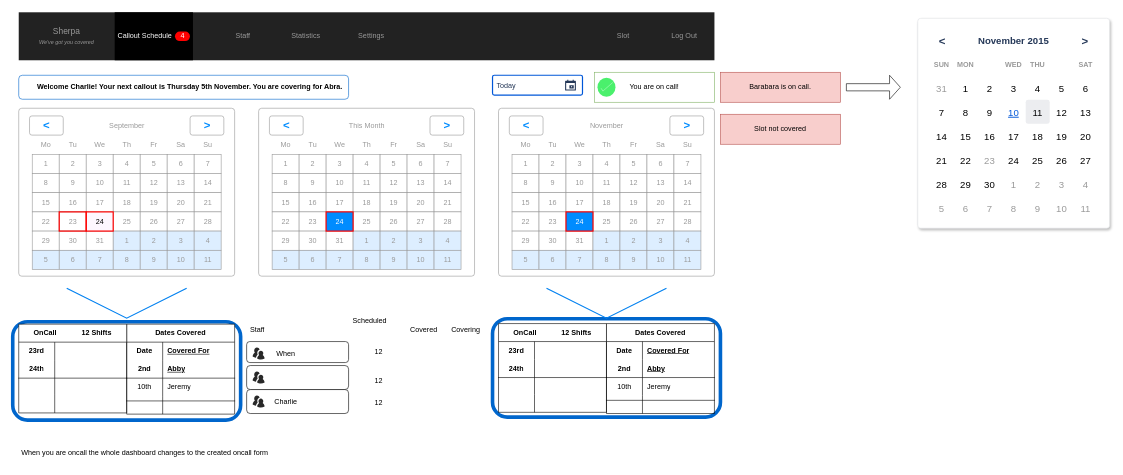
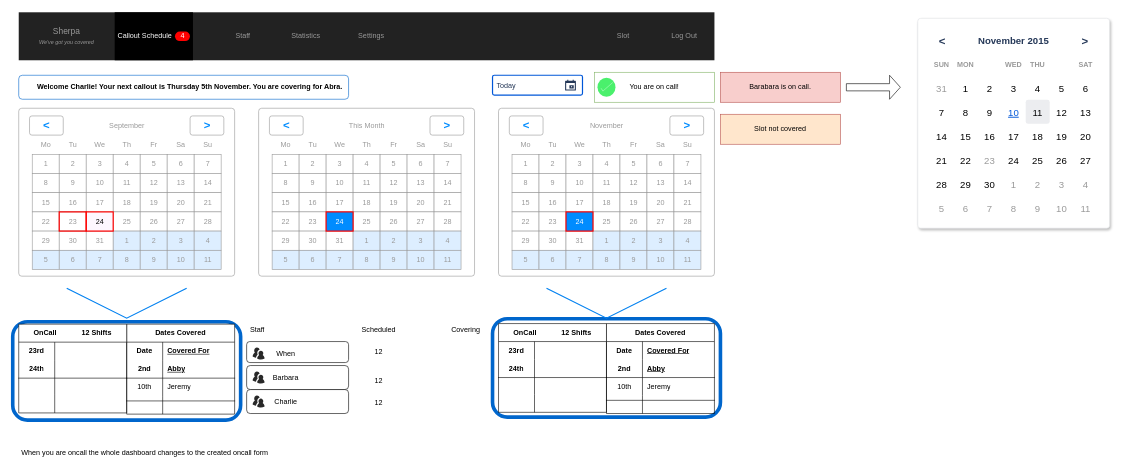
node "Slot not covered": fillcolor #f8cecc -> #ffe6cc
node "Scheduled": moved (369, 321) -> (378, 330)
node "Covered": removed
node "Barbara": added
